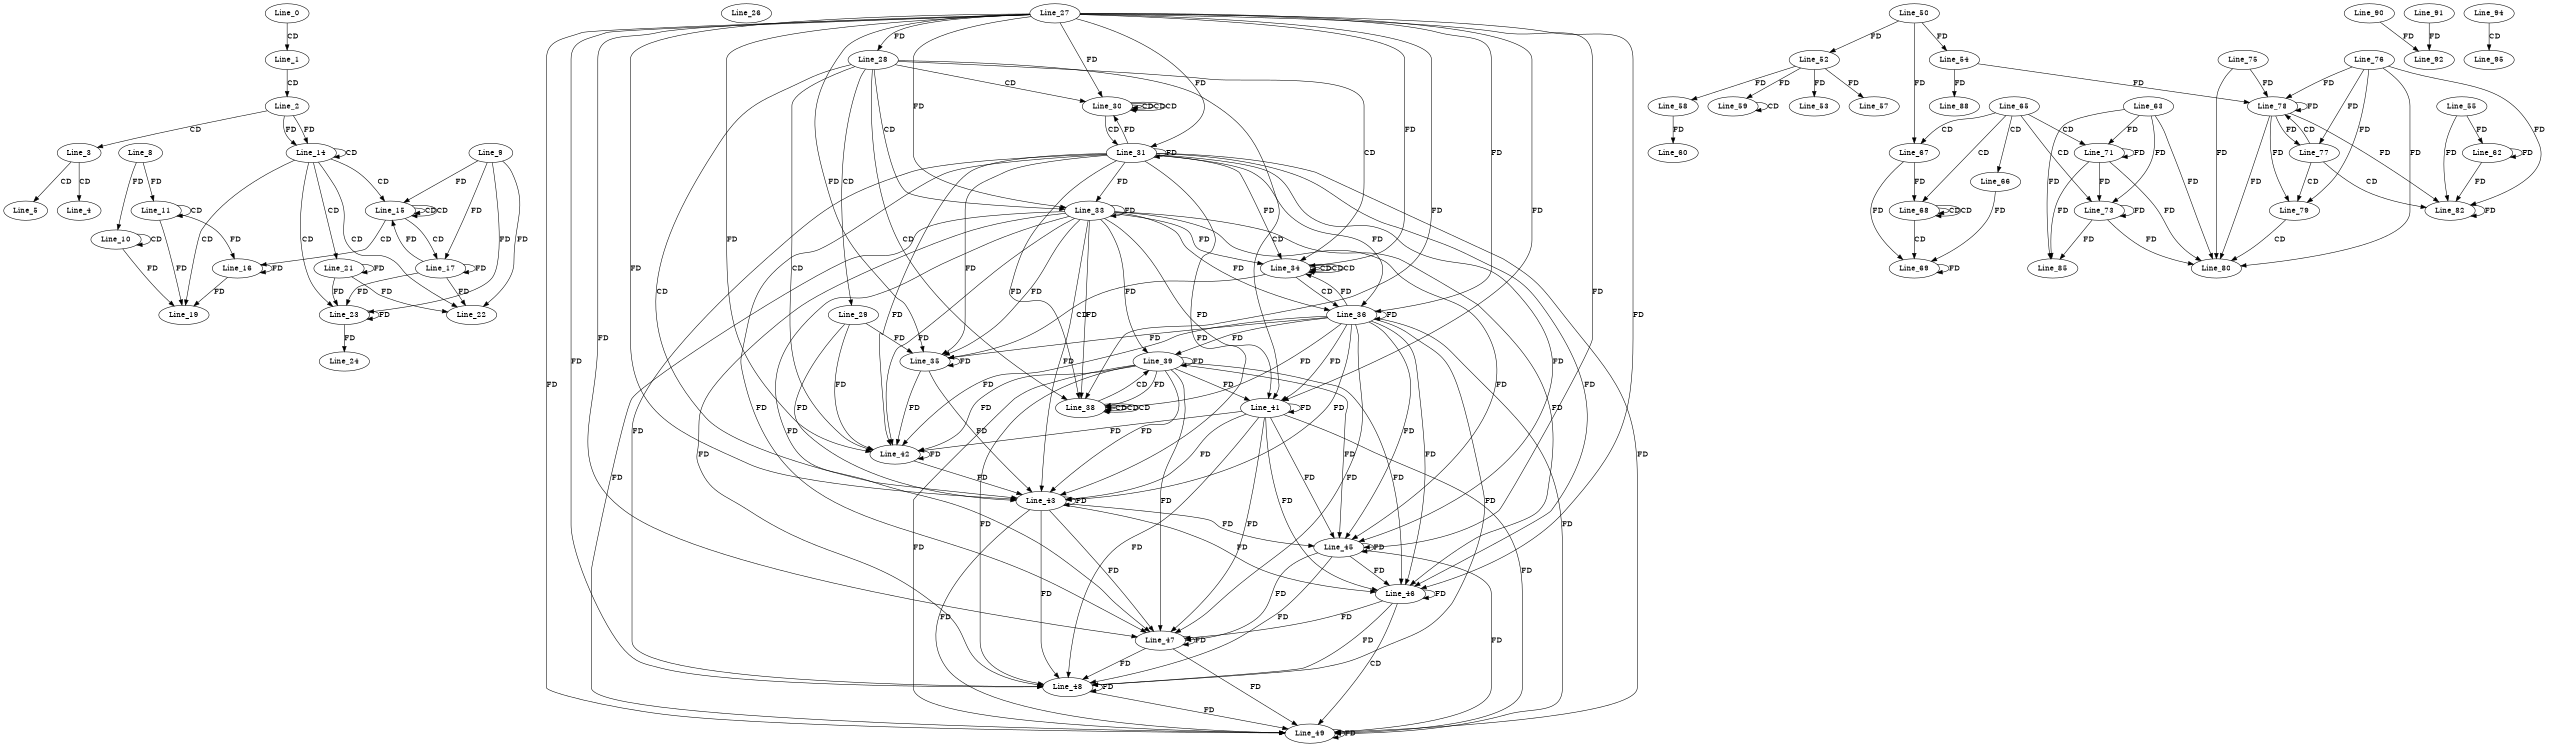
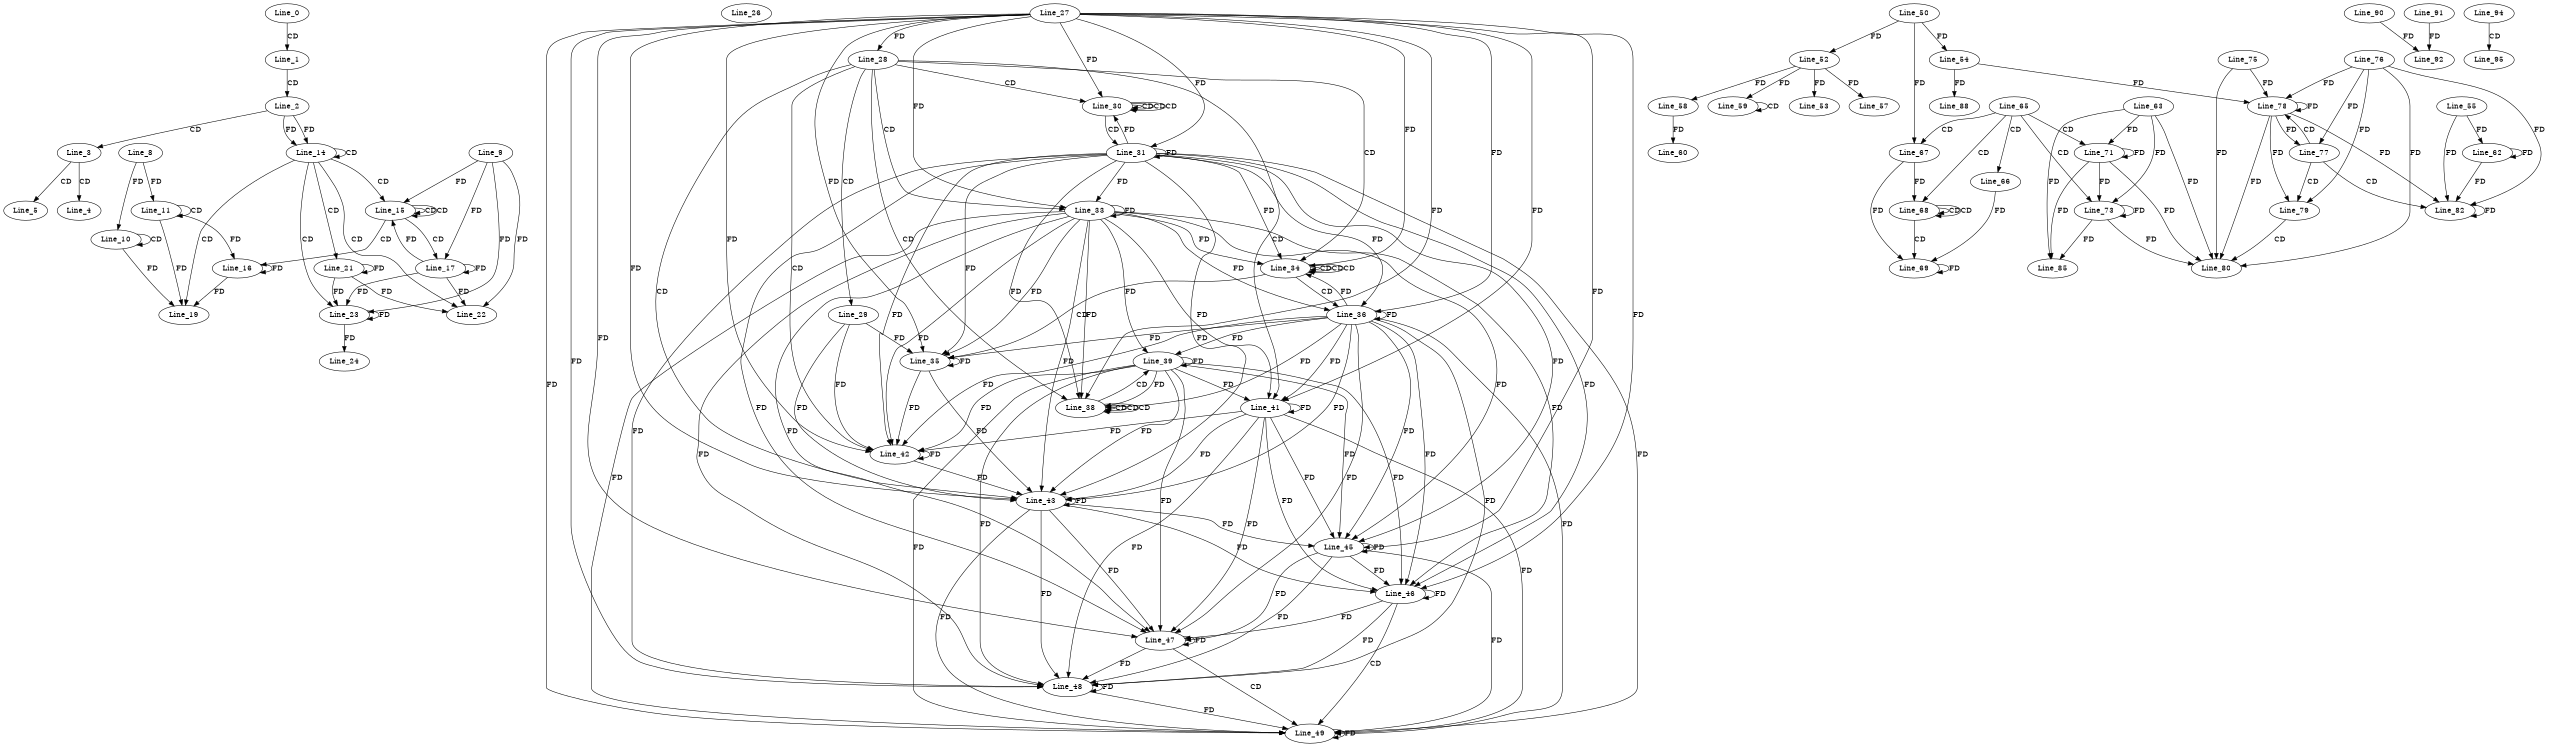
edge "Line_47" -> "Line_49": label "FD" -> "CD"
